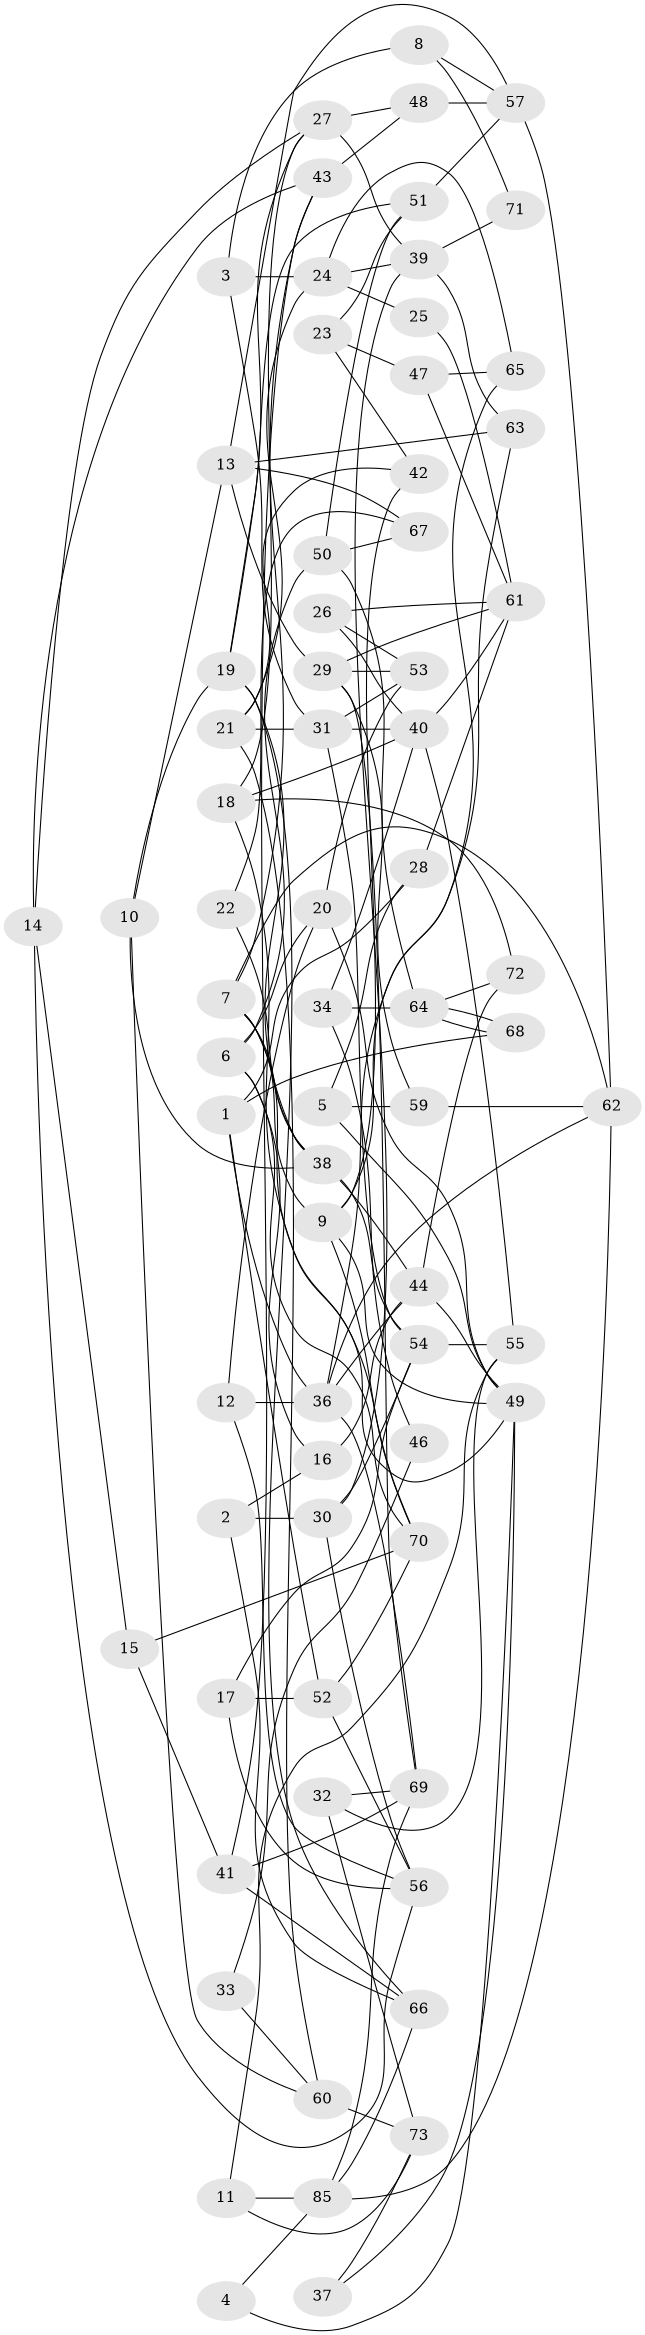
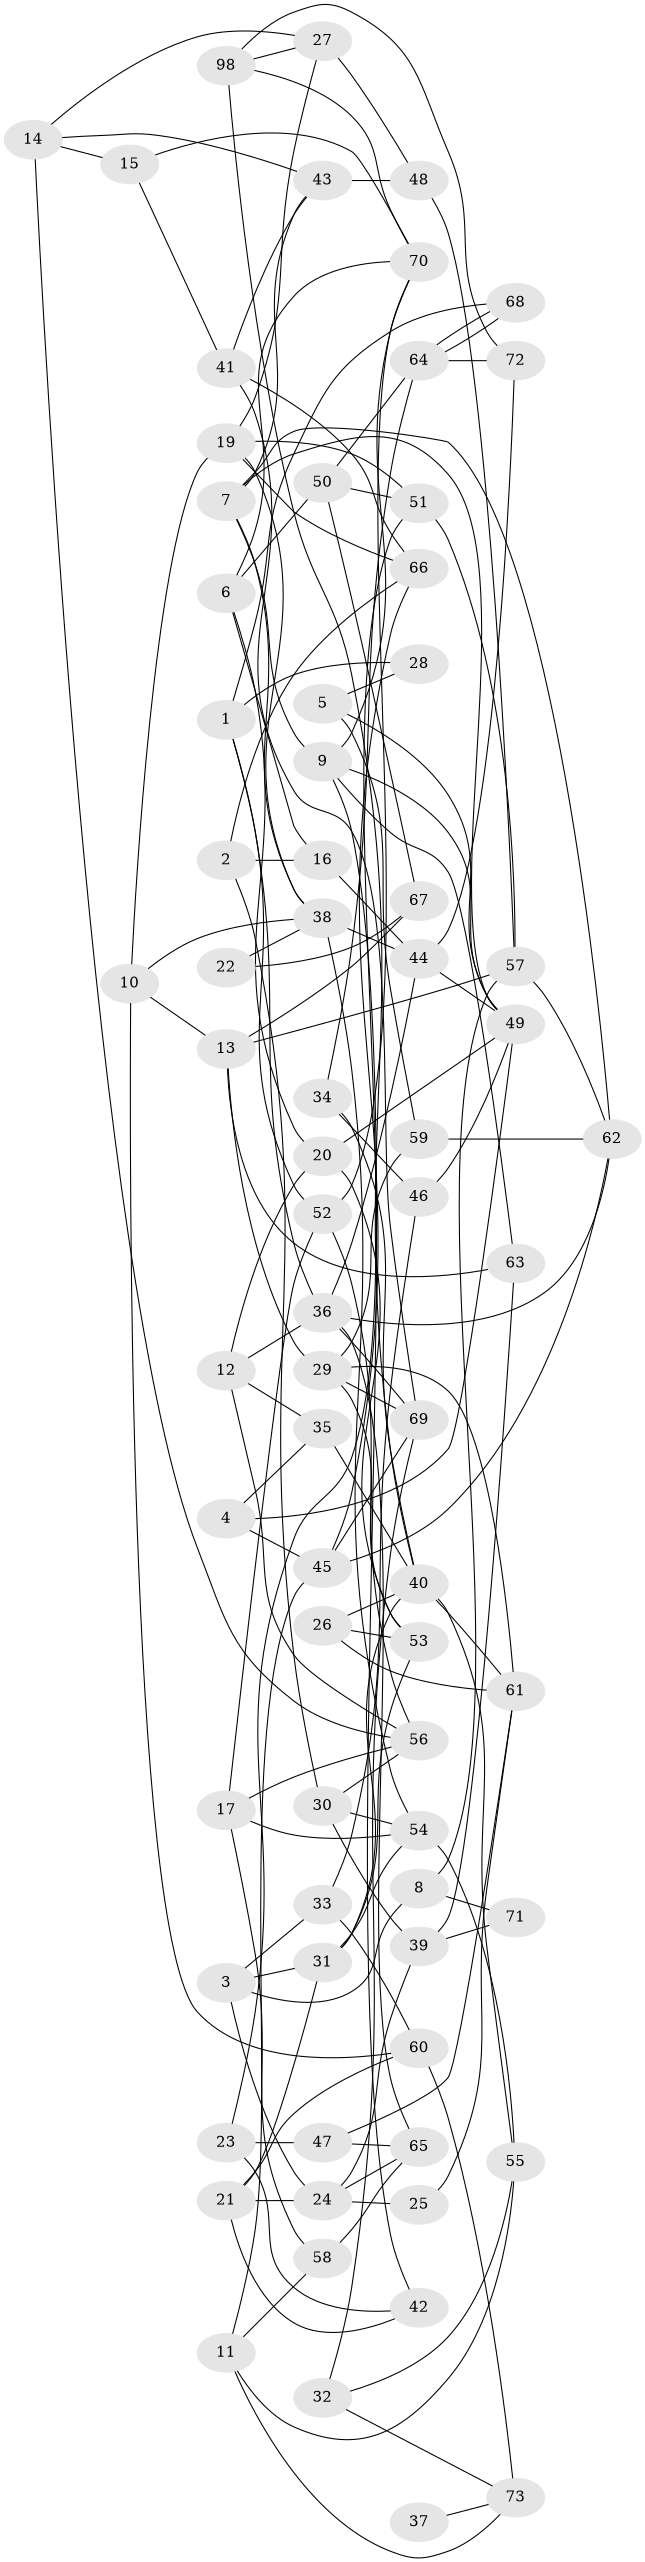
edge "27" -- "39": removed
edge "61" -- "28": removed
node "18": label "18" -> "98"
node "35": added
edge "49" -- "37": now "49" -- "46"
edge "33" -- "3": added
node "85": label "85" -> "45"
node "58": added
